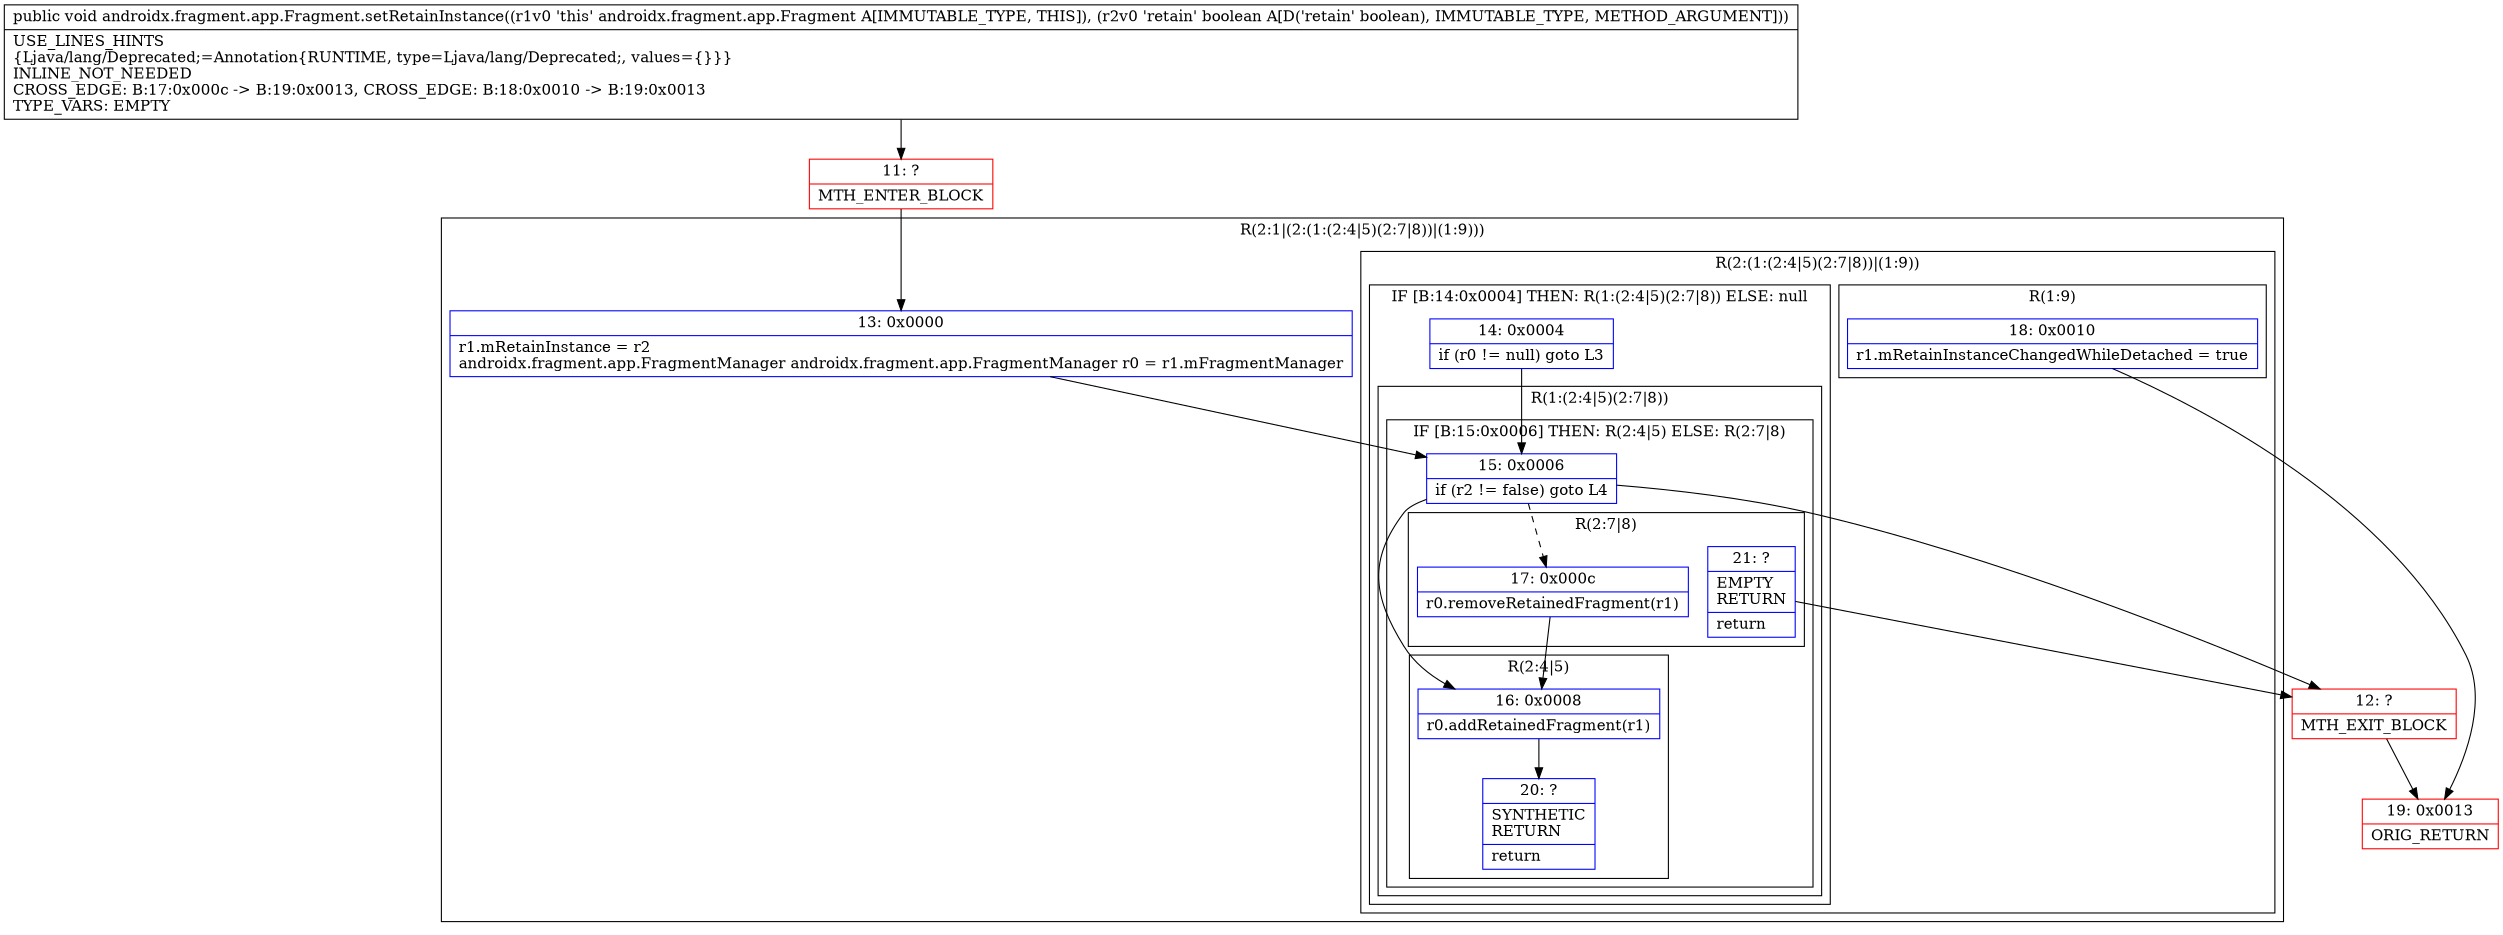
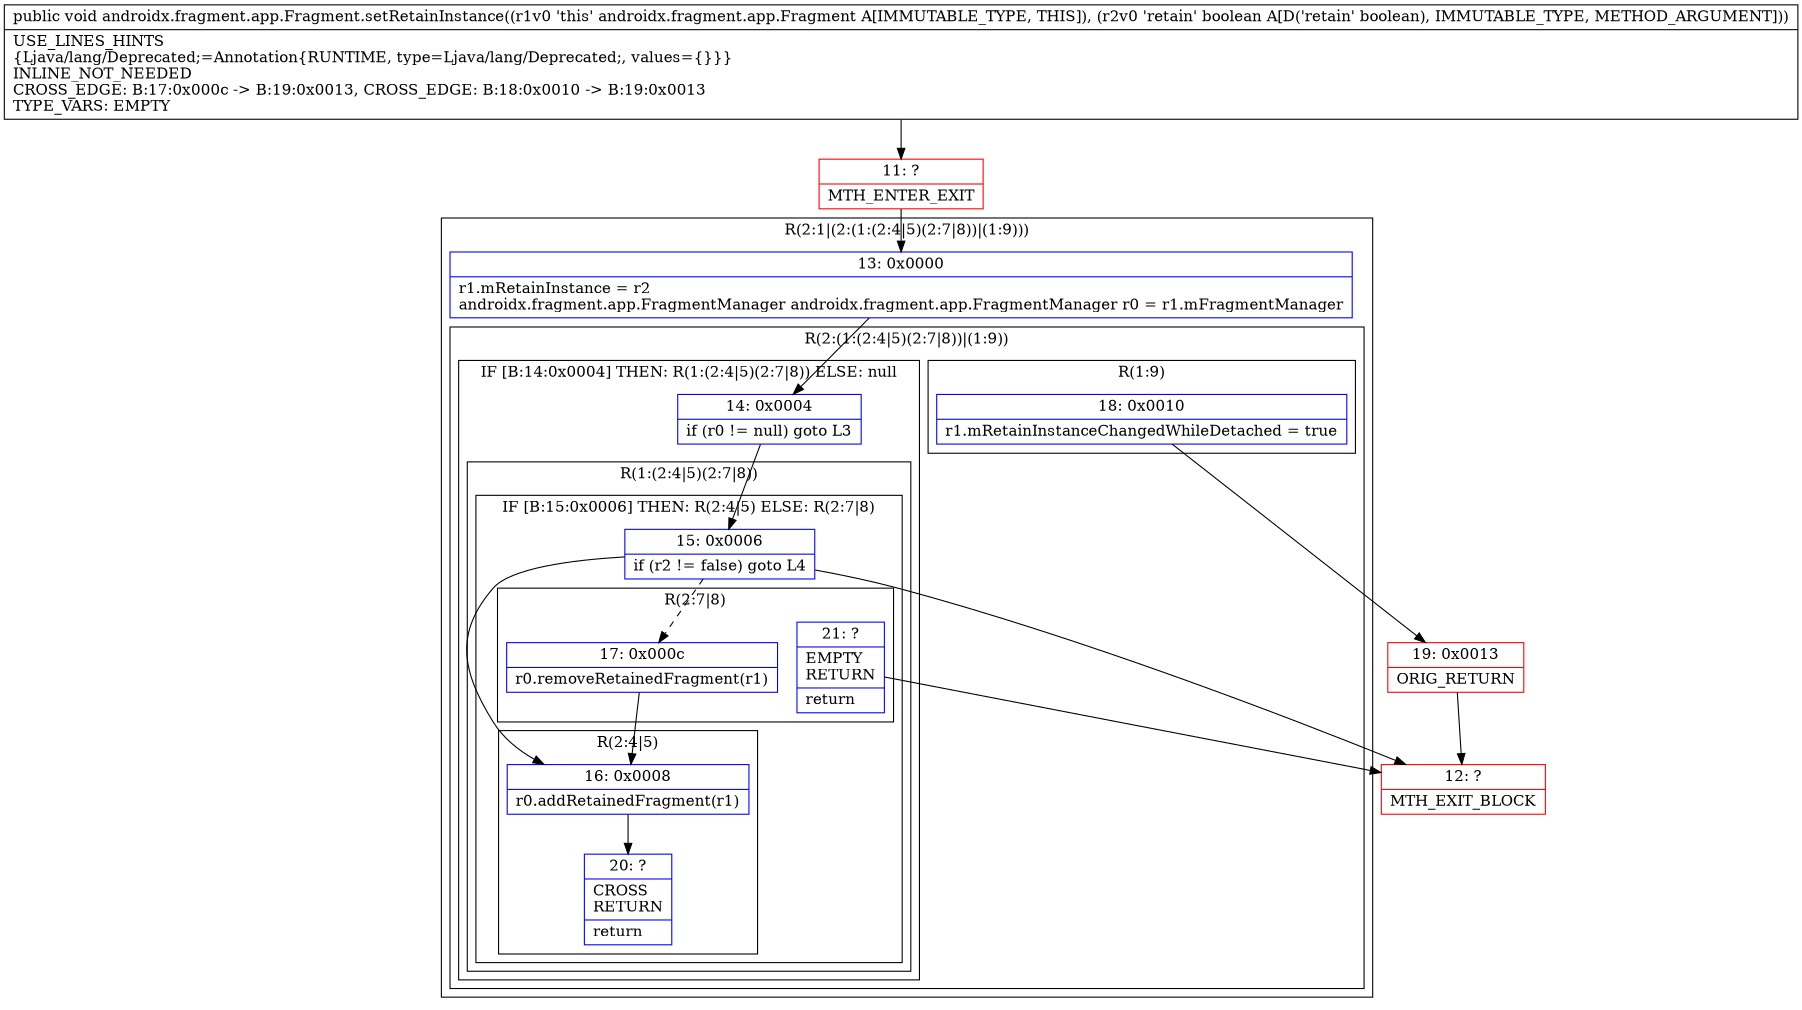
node "11: ?": text "MTH_ENTER_BLOCK" -> "MTH_ENTER_EXIT"
edge "13: 0x0000" -> "15: 0x0006": now "13: 0x0000" -> "14: 0x0004"
edge "12: ?" -> "19: 0x0013": reversed
node "20: ?": text "SYNTHETIC" -> "CROSS"
